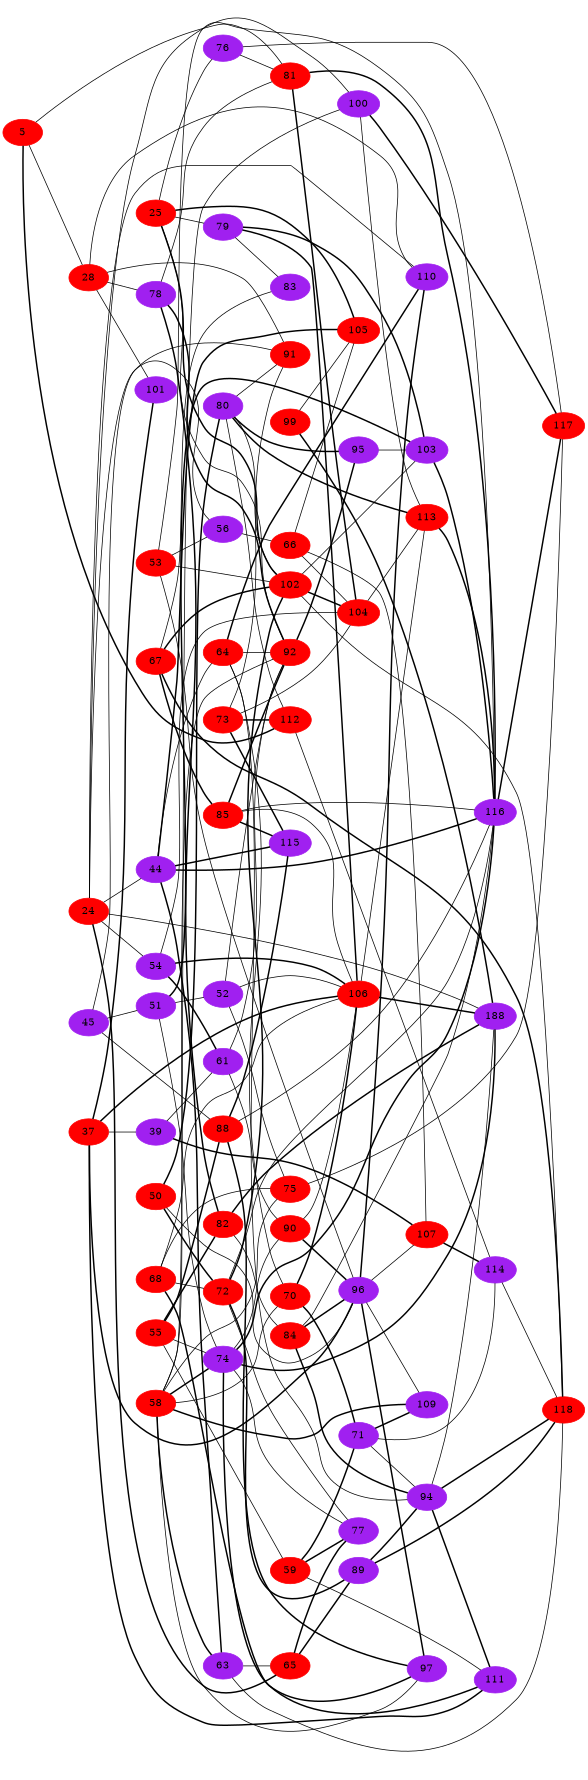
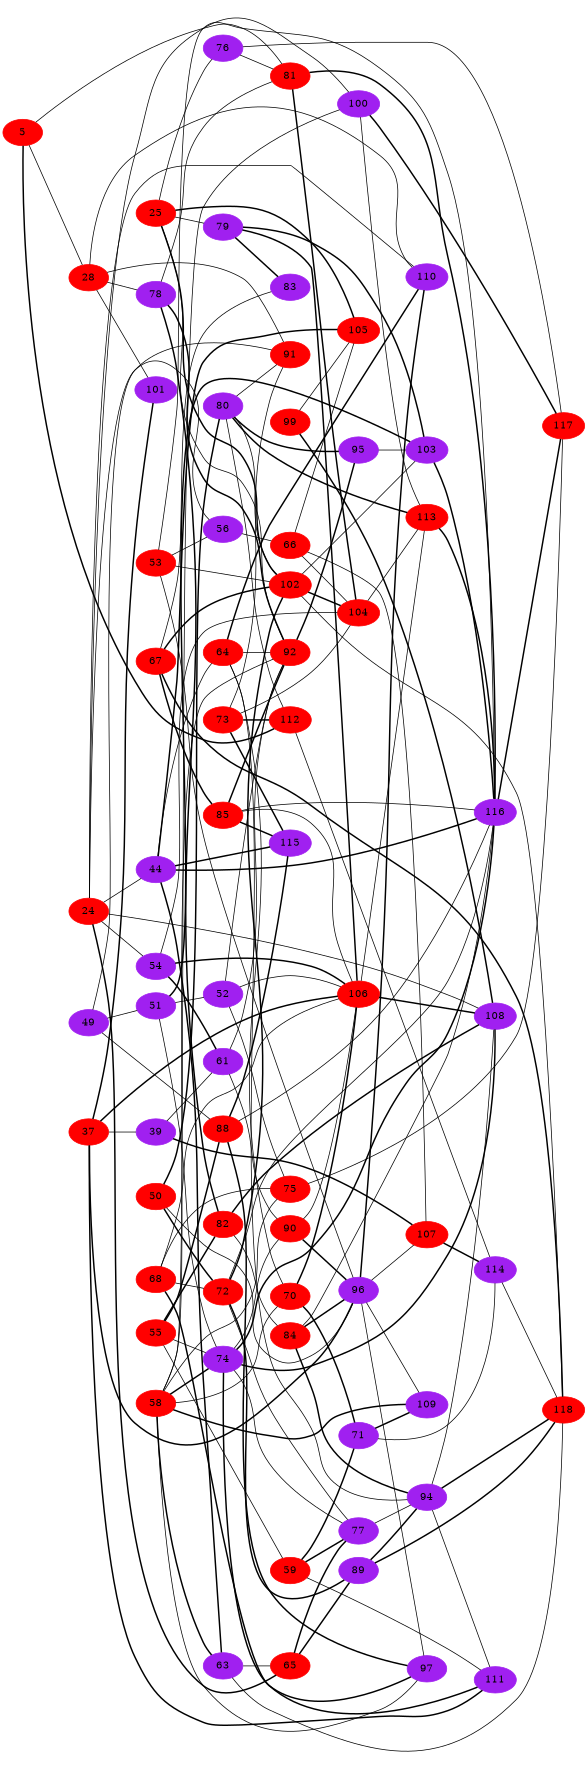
edge "79" -- "83": style solid -> bold
node "188": label "188" -> "108"
node "45": label "45" -> "49"
edge "71" -- "94": now "77" -- "94"
edge "96" -- "97": style bold -> solid
edge "94" -- "111": style bold -> solid
